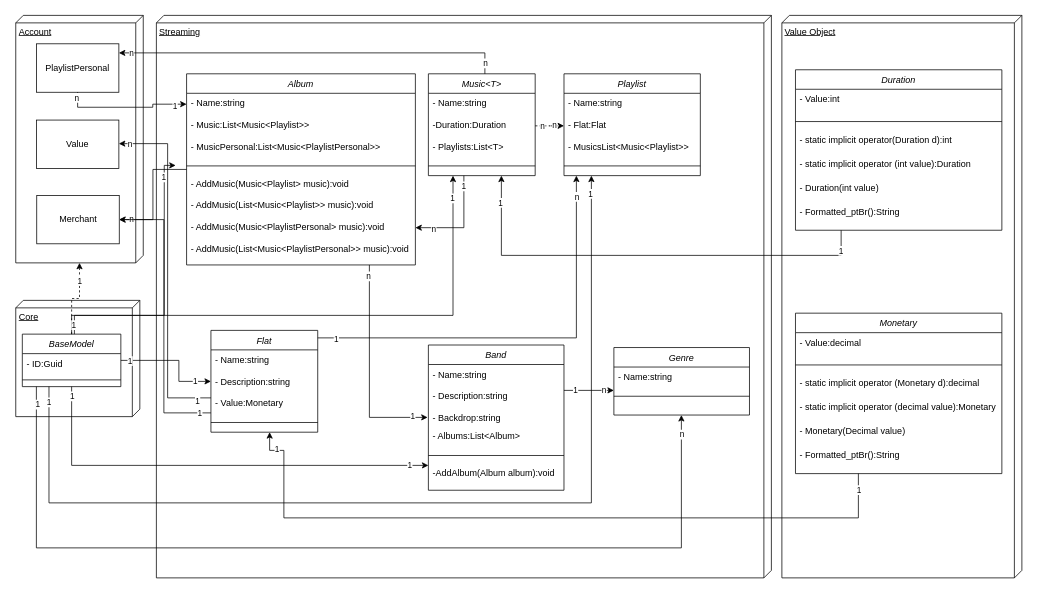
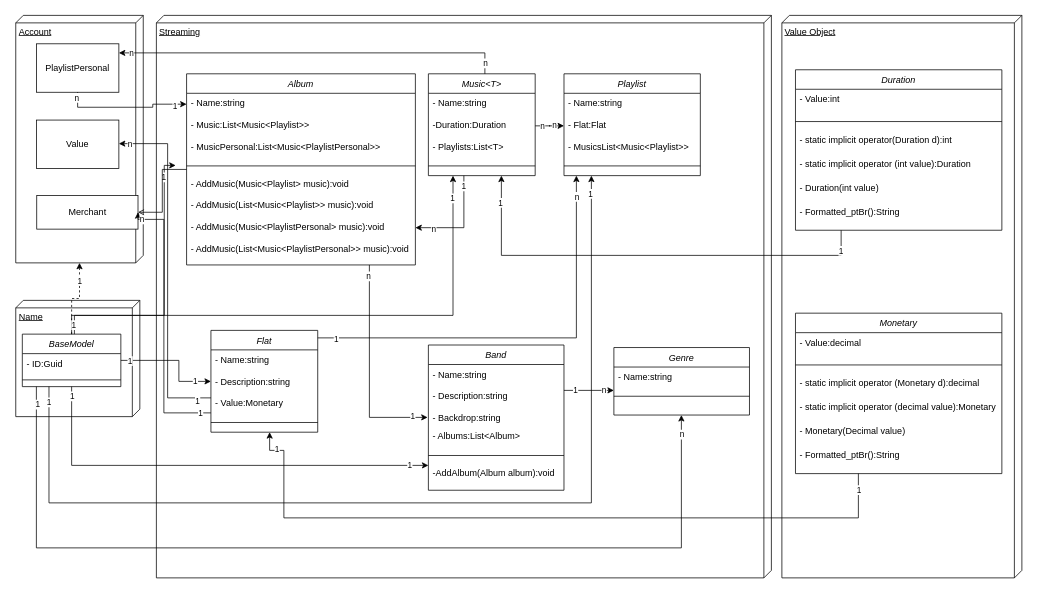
edge "-Duration:Duration" -> "- Flat:Flat": style dashed -> solid
node "Merchant": size 83x48 -> 101x34
node "Core": label "Core" -> "Name"
